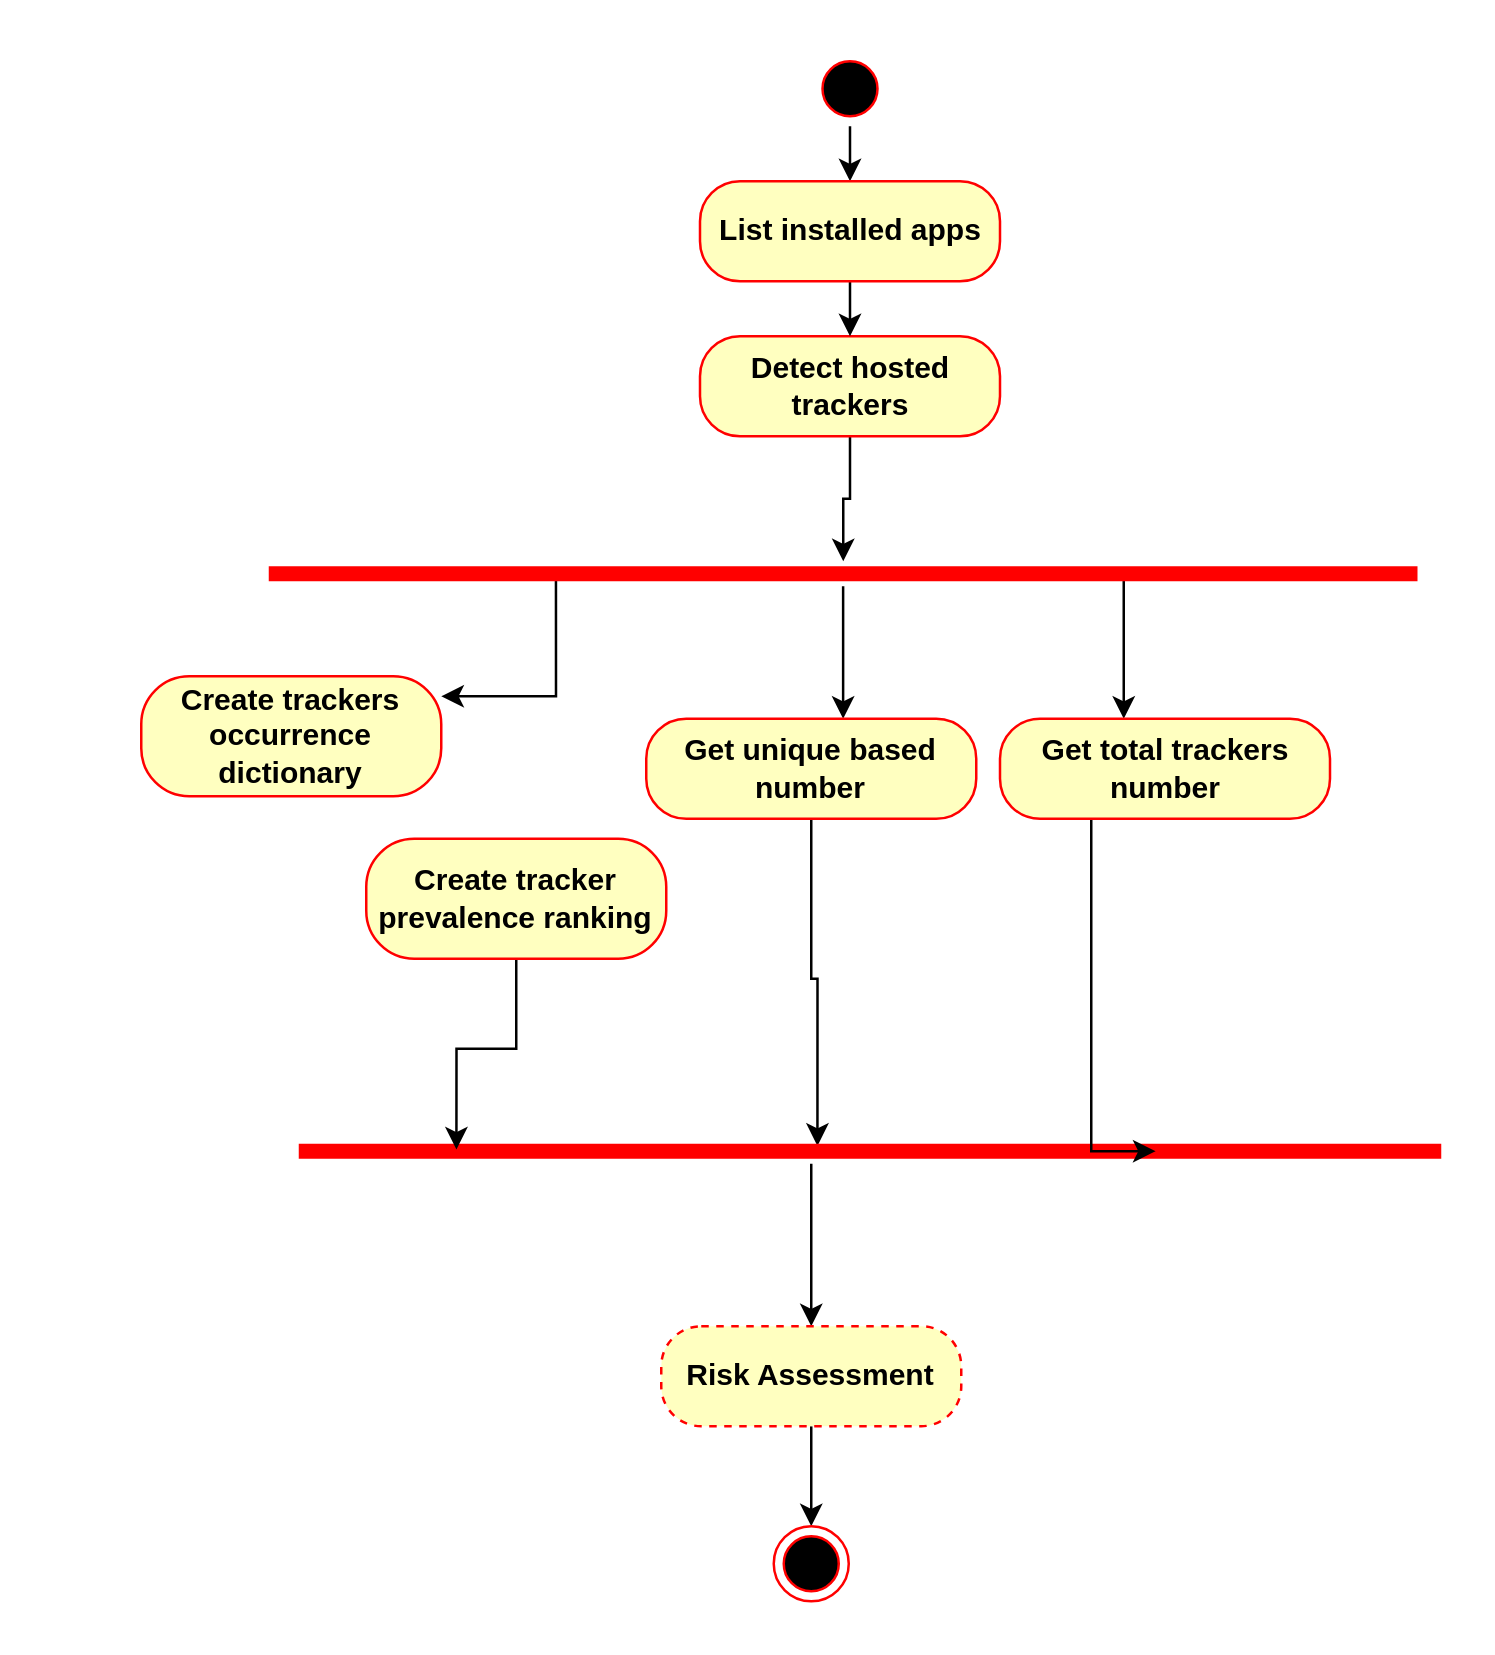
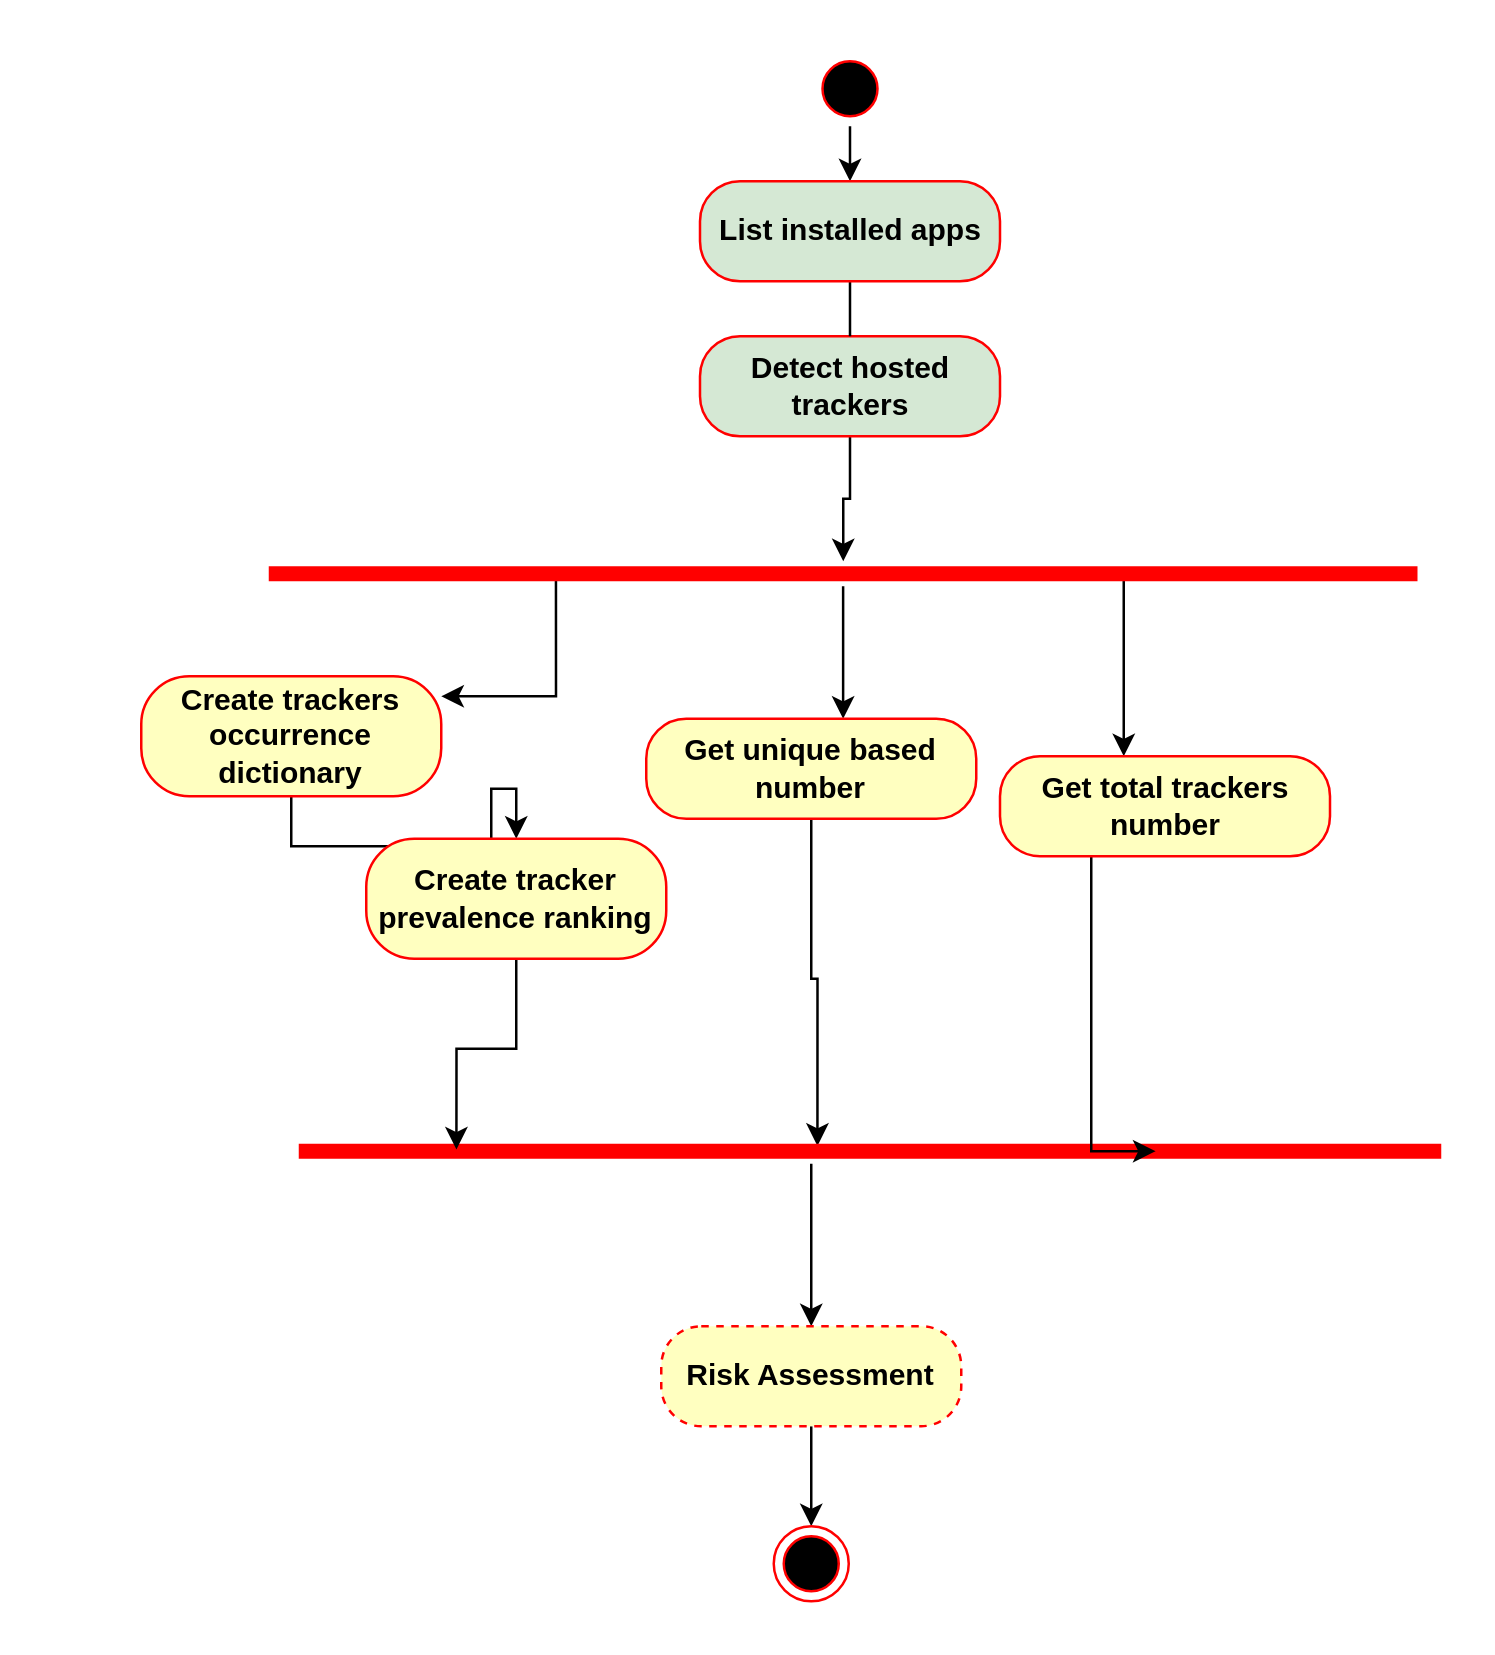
node "List installed apps": fillcolor #ffffc0 -> #d5e8d4
edge "List installed apps" -> "Detect hosted trackers": arrowhead classic -> none
node "Detect hosted trackers": fillcolor #ffffc0 -> #d5e8d4
node "Get total trackers number": moved (1165, 769) -> (1165, 806)
edge "Create trackers occurrence dictionary" -> "Create tracker prevalence ranking": added
